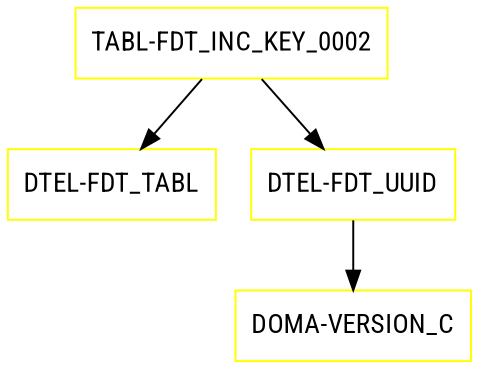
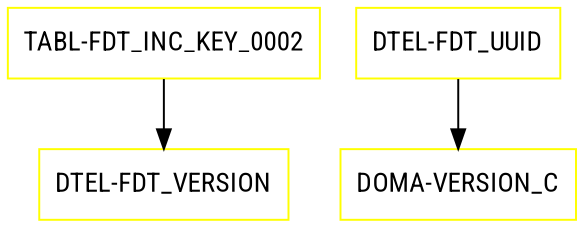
edge "TABL-FDT_INC_KEY_0002" -> "DTEL-FDT_UUID": removed
node "DTEL-FDT_TABL": label "DTEL-FDT_TABL" -> "DTEL-FDT_VERSION"
